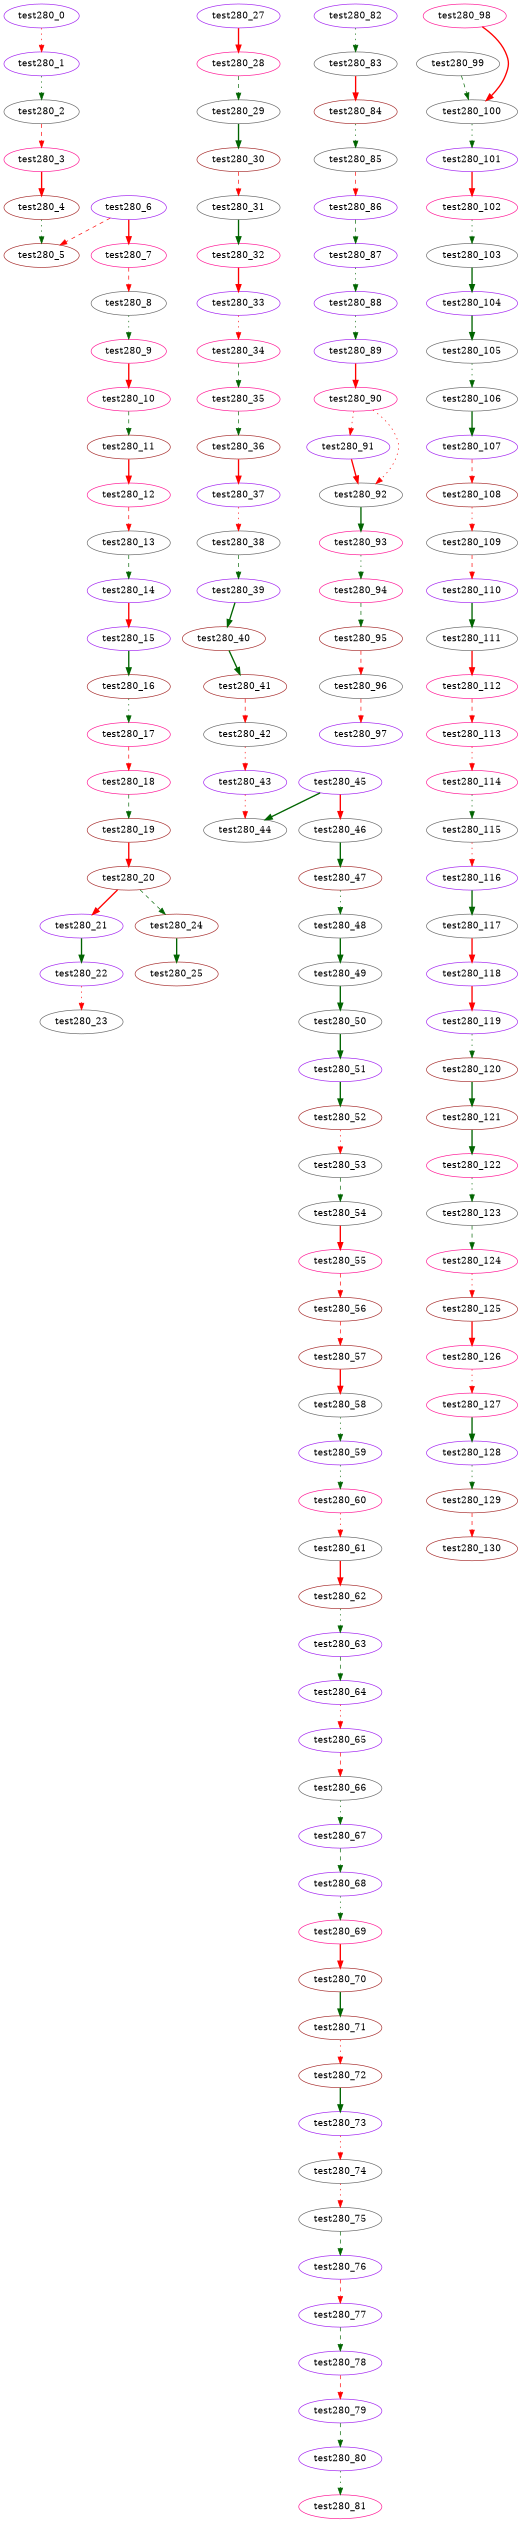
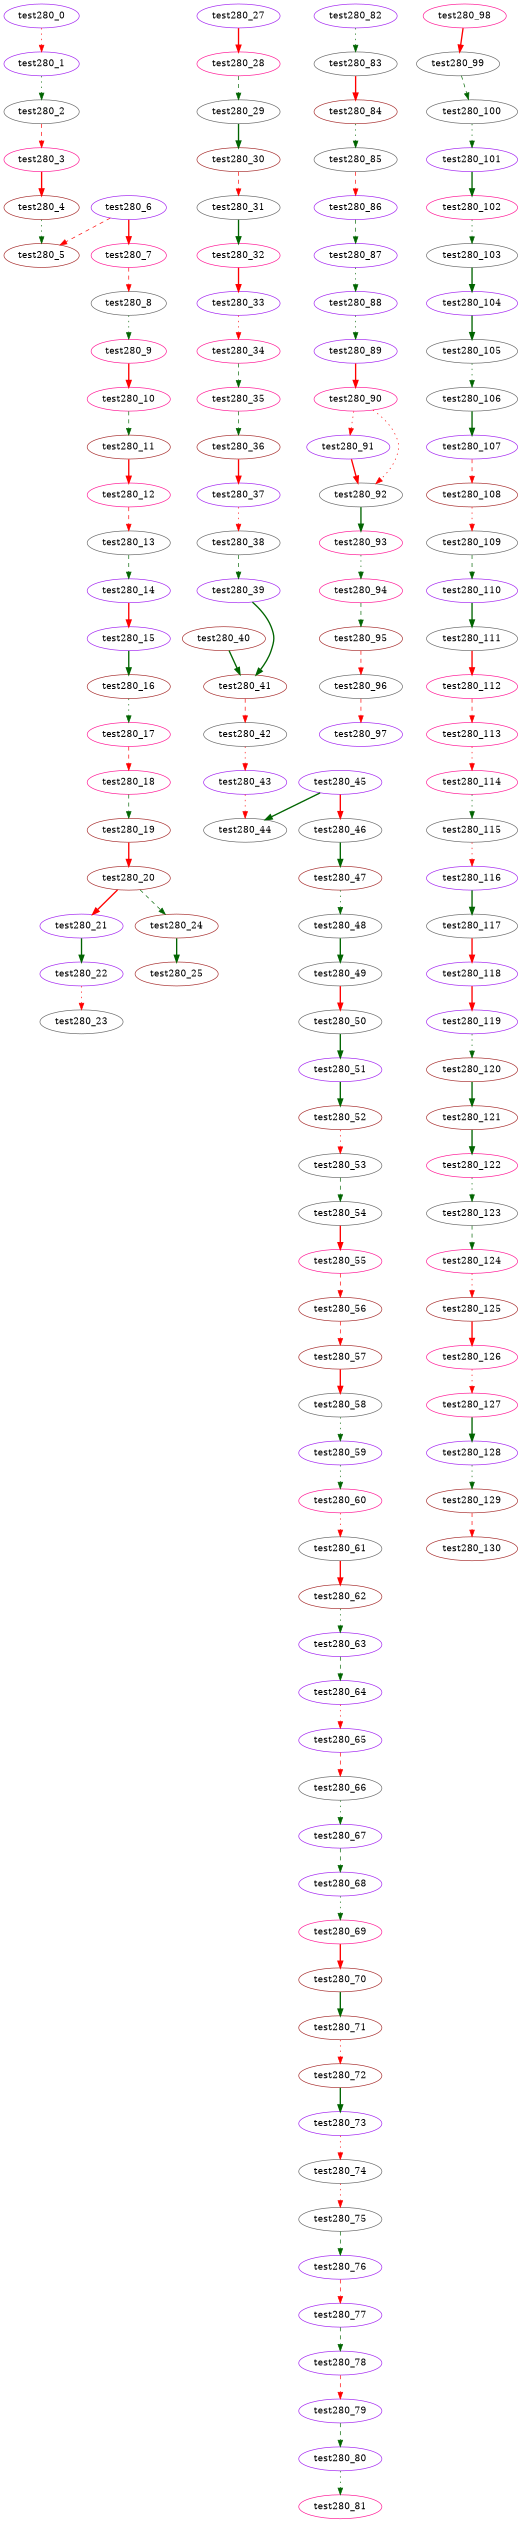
edge "test280_98" -> "test280_100": now "test280_98" -> "test280_99"
edge "test280_101" -> "test280_102": color red -> darkgreen
edge "test280_109" -> "test280_110": color red -> darkgreen
edge "test280_39" -> "test280_40": now "test280_39" -> "test280_41"
edge "test280_49" -> "test280_50": color darkgreen -> red
